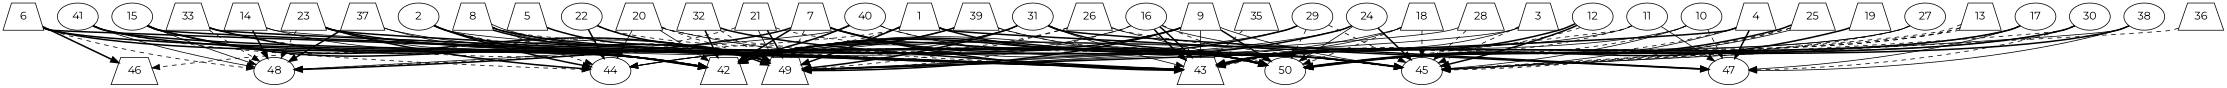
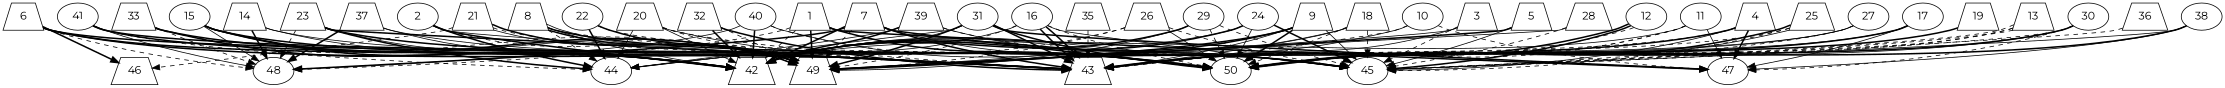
edge "31" -> "43": style solid -> bold
edge "10" -> "45": now "5" -> "45"
